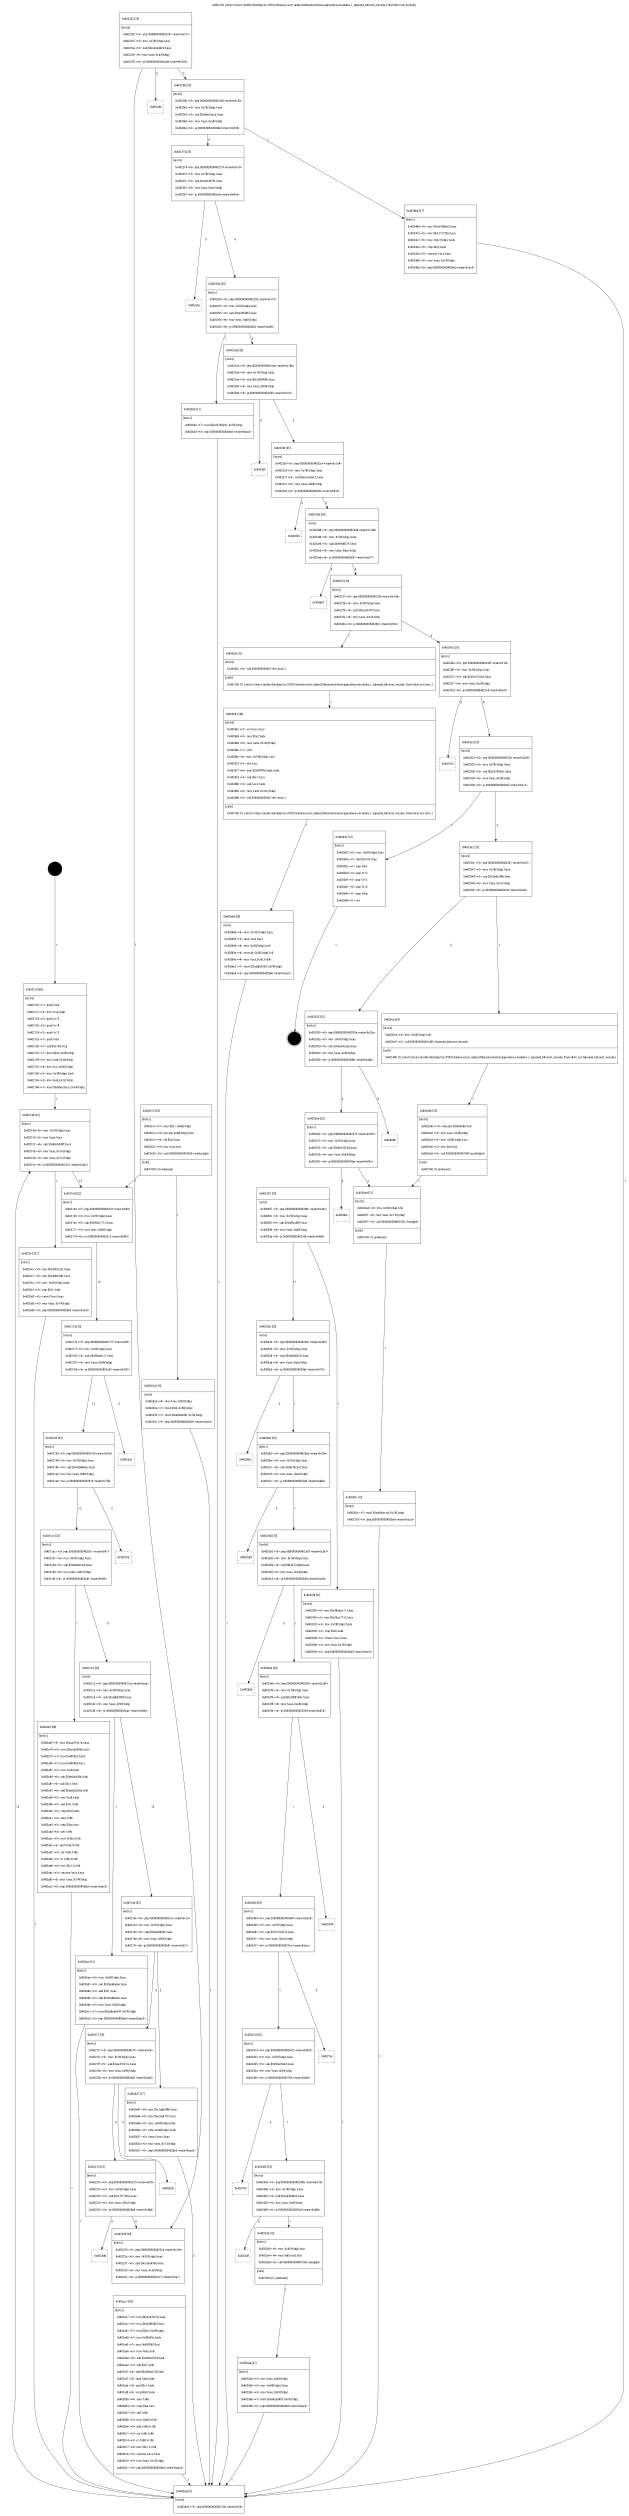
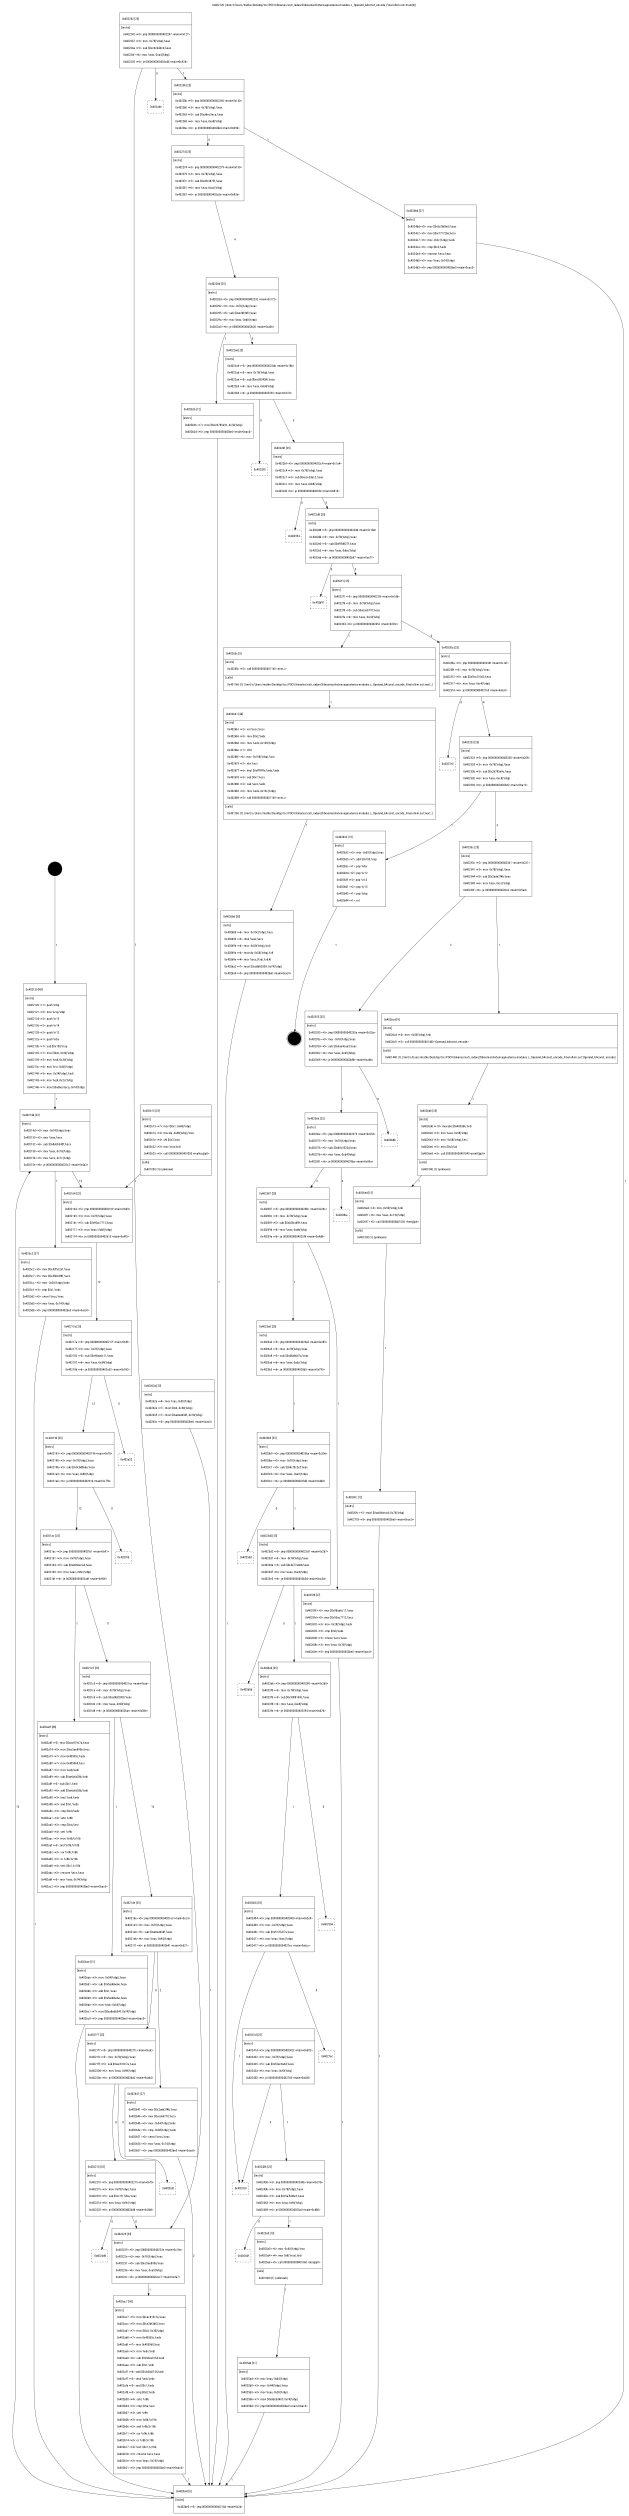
node "0x402a5e": removed
edge "0x40236e [25]" -> "0x4026ed [15]": now "0x40236e [25]" -> "0x402387 [25]"
edge "0x402613 [23]" -> "0x40262a [23]": removed, label "1"
edge "0x402387 [25]" -> "0x4023a0 [25]": label " 11" -> " 1"
node "0x4028b3": removed
edge "0x402404 [25]" -> "0x40241d [25]": now "0x402404 [25]" -> "0x402760"
edge "0x402a6f [88]" -> "0x402be0 [5]": removed, label "1"
edge "0x402229 [25]" -> "0x402ac7 [95]": added, label "1"
